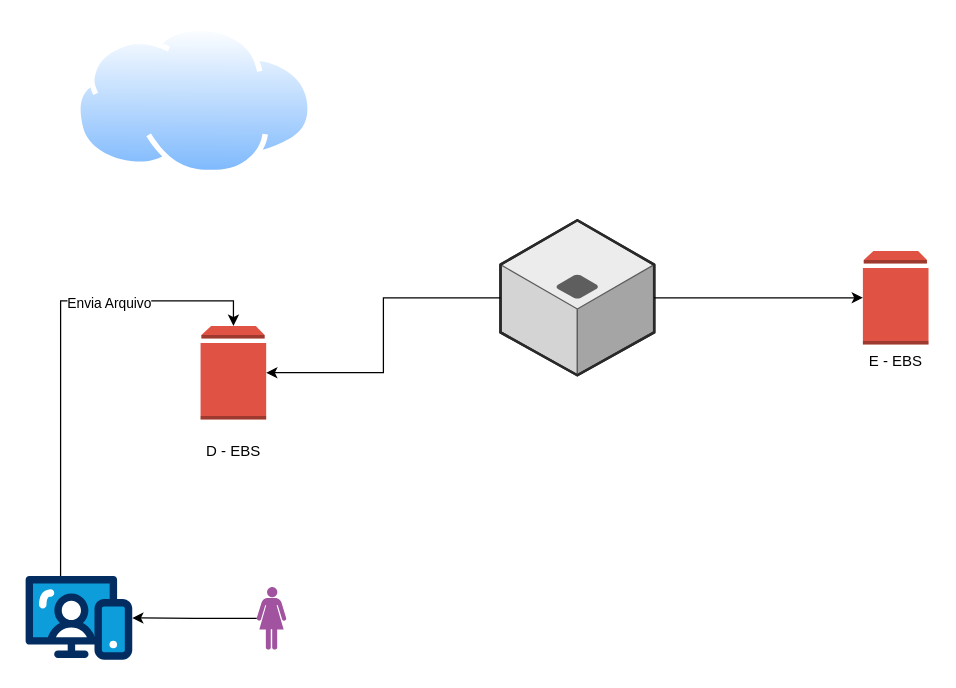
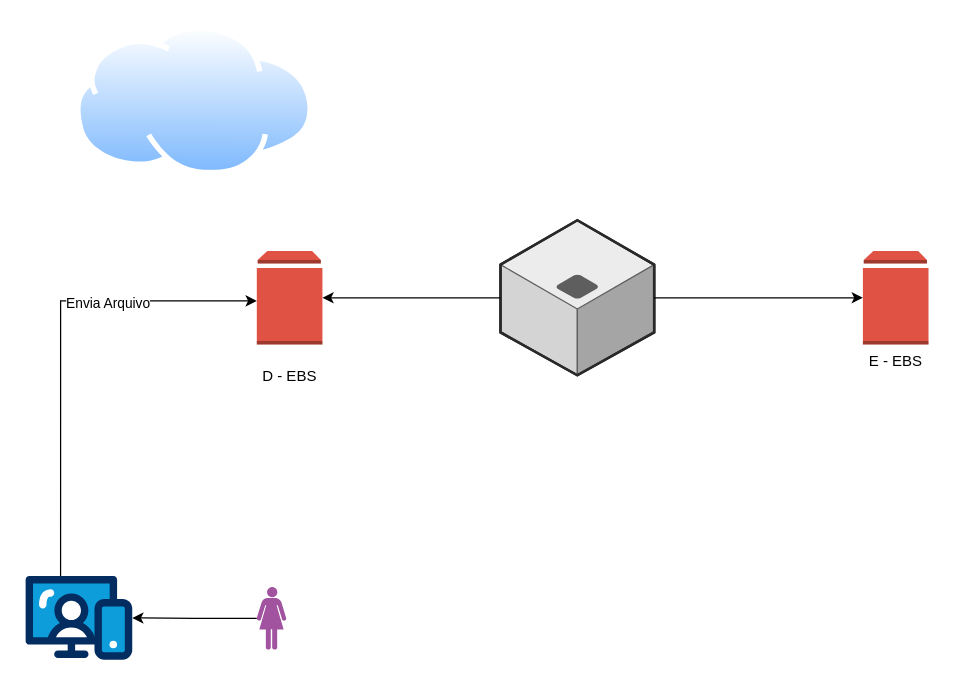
node "D - EBS": moved (233, 373) -> (290, 298)
